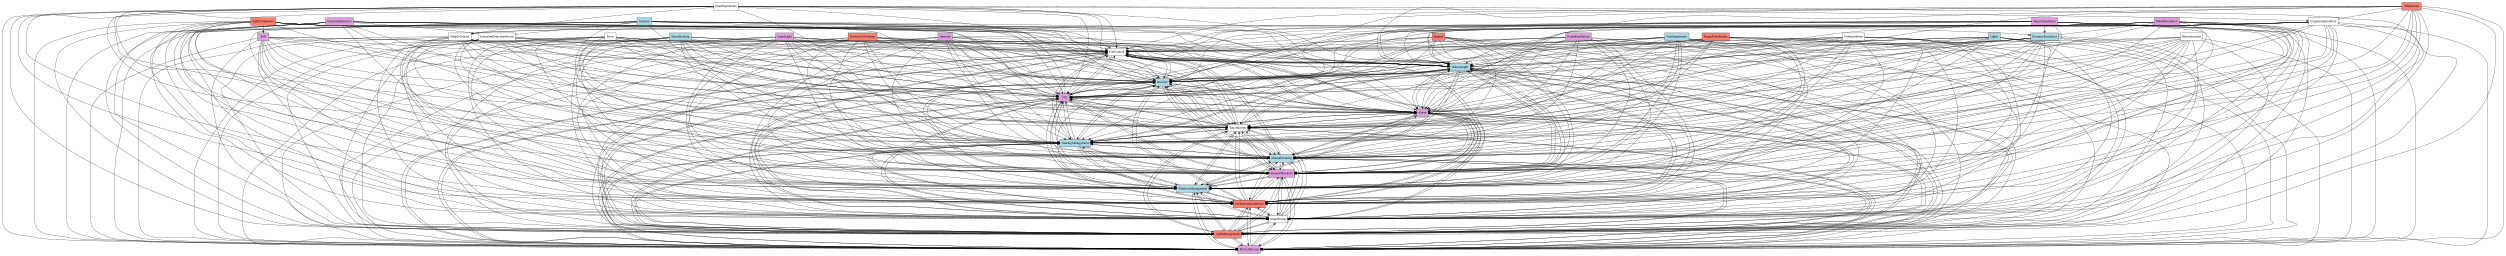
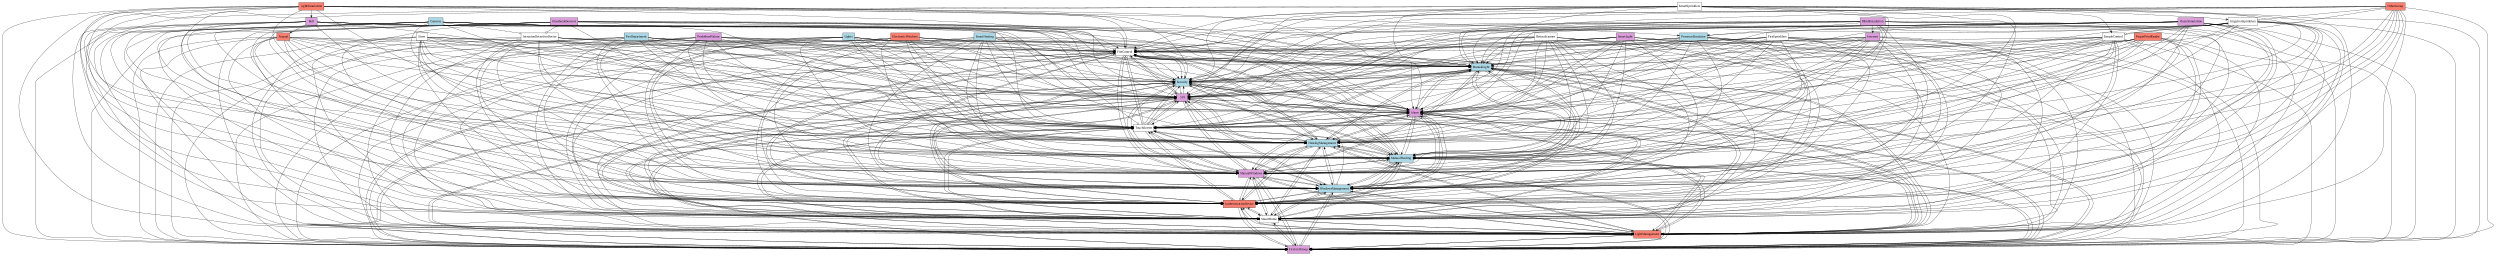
edge "BlindSimulation" -> "HeatingManagement": now "BlindSimulation" -> "Internet"
edge "Bell" -> "FirstAidGroup": now "Bell" -> "Keypad"
